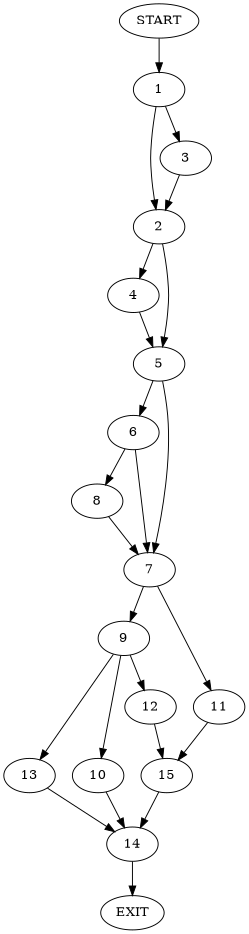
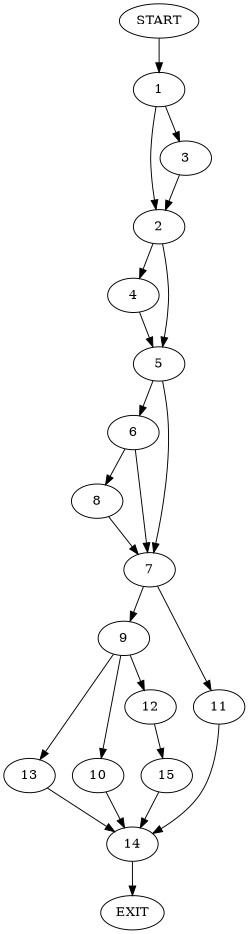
edge "11" -> "15": now "11" -> "14"
